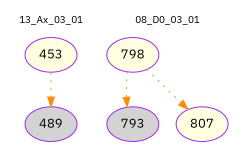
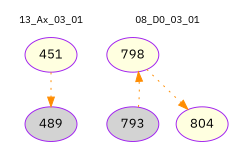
node "453": label "453" -> "451"
edge "798" -> "793": reversed
node "807": label "807" -> "804"
